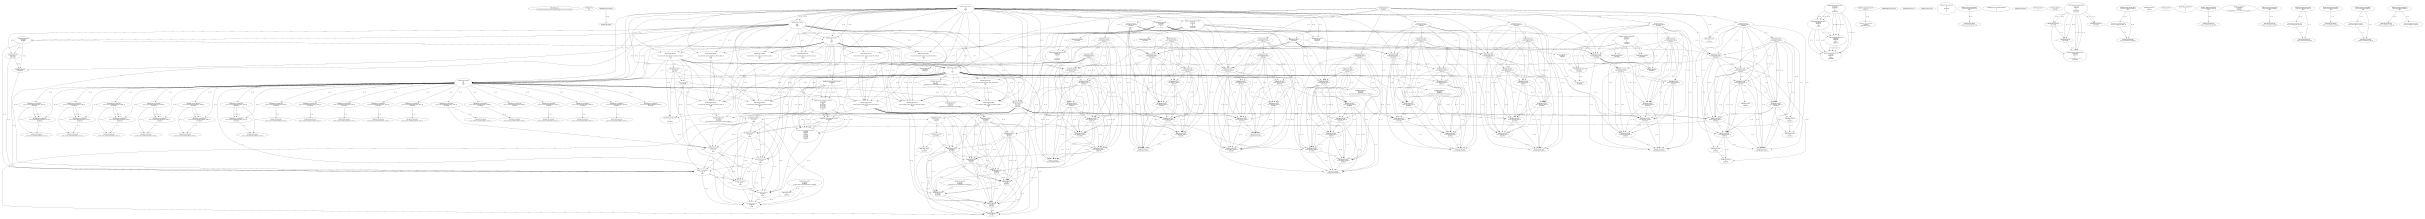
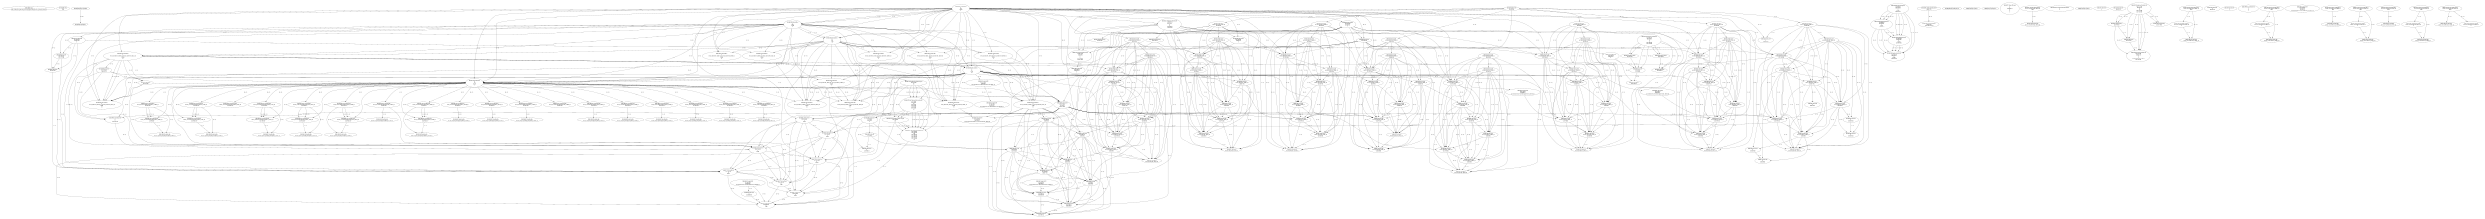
node "268454780.TerminateThread retval_CreateThread_34062_32 0": added
edge "268464636.VirtualAlloc 0 66 12288 64" -> "268464706.lstrcatW retval_lstrlenW_32891_32 3221778432": now "268465263.RegCloseKey 2147417376" -> "268464706.lstrcatW retval_lstrlenW_32891_32 3221778432"
edge "268464700.lstrcatW retval_lstrlenW_33547_32 268500944" -> "268464692.lstrcatW retval_lstrlenW_33547_32 268497764": reversed
